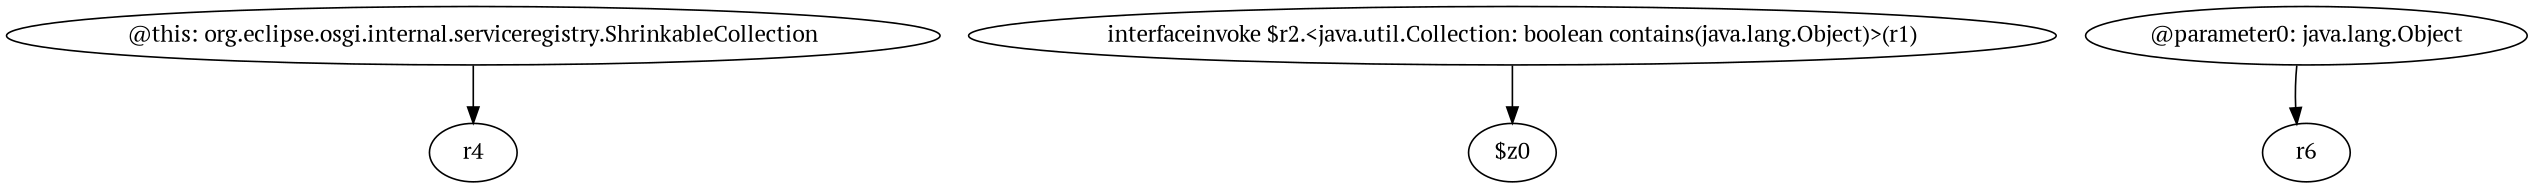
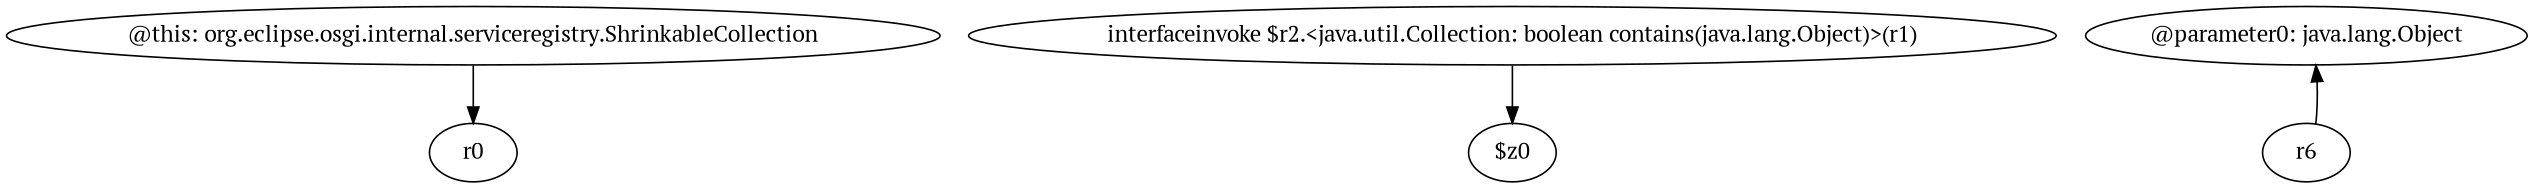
edge "@parameter0: java.lang.Object" -> "r6": reversed
node "r4": label "r4" -> "r0"
